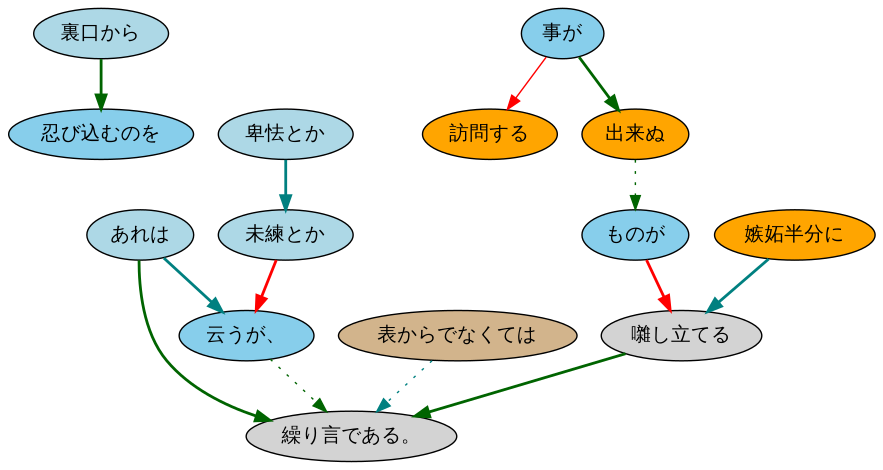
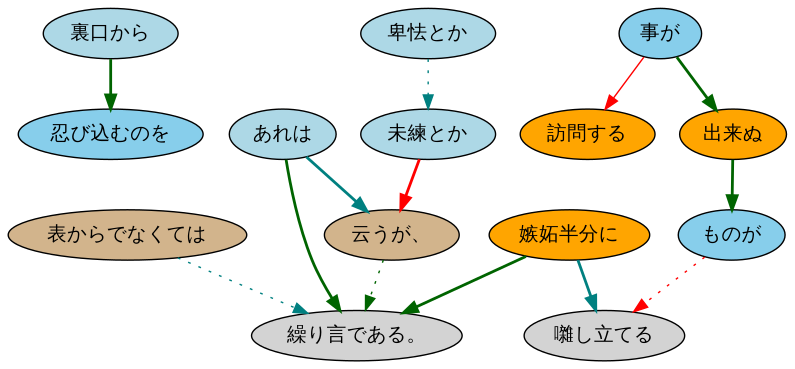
edge "卑怯とか" -> "未練とか": style bold -> dotted
edge "出来ぬ" -> "ものが": style dotted -> bold
edge "ものが" -> "囃し立てる": style bold -> dotted
node "云うが、": fillcolor skyblue -> tan
edge "囃し立てる" -> "繰り言である。": now "嫉妬半分に" -> "繰り言である。"
